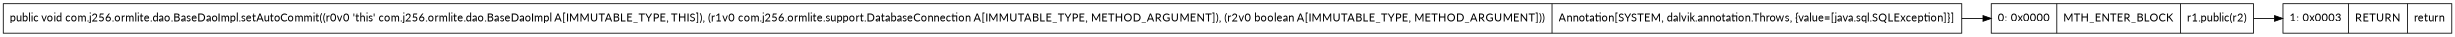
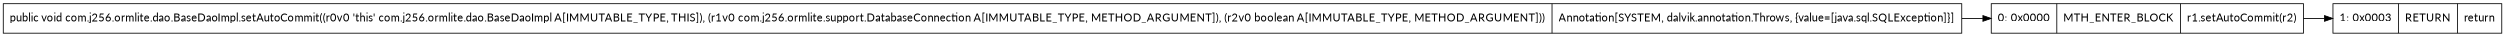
node "0: 0x0000": text "r1.public(r2)" -> "r1.setAutoCommit(r2)"
